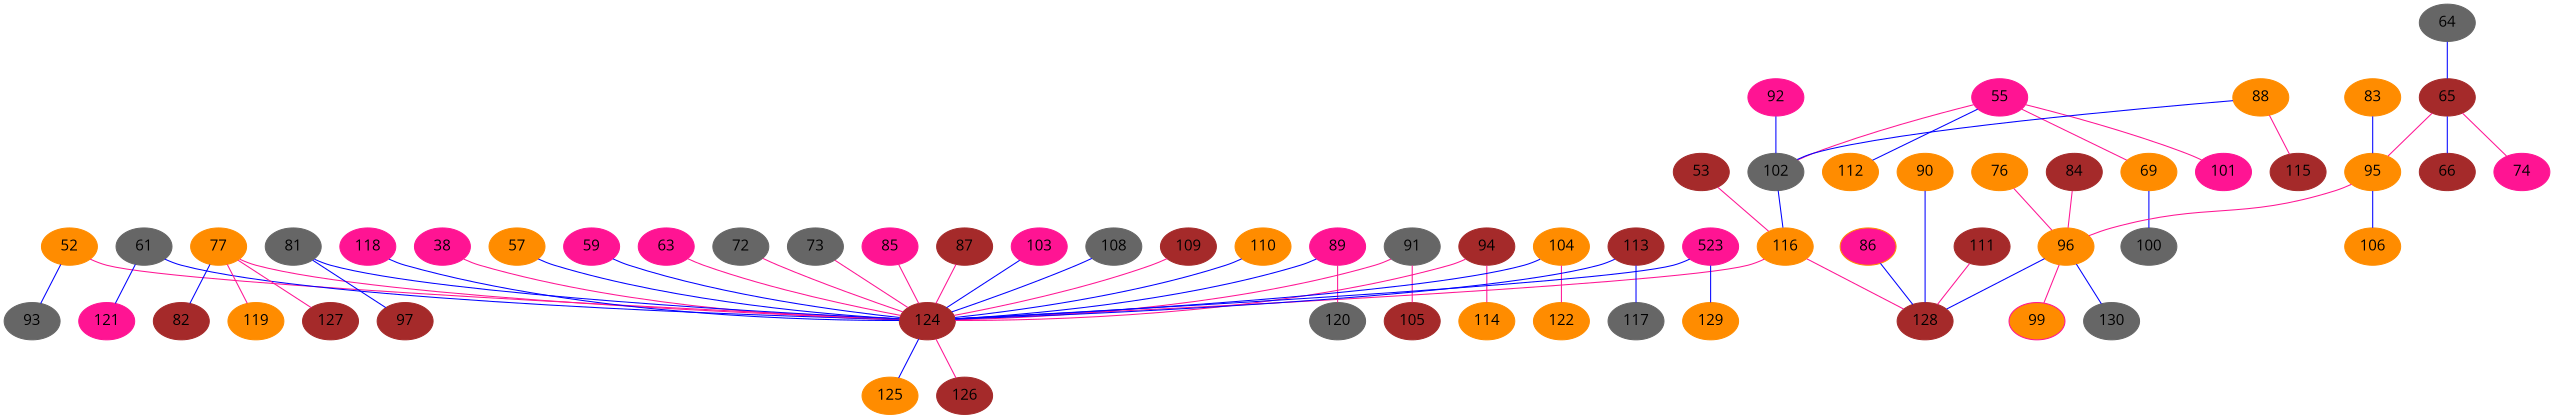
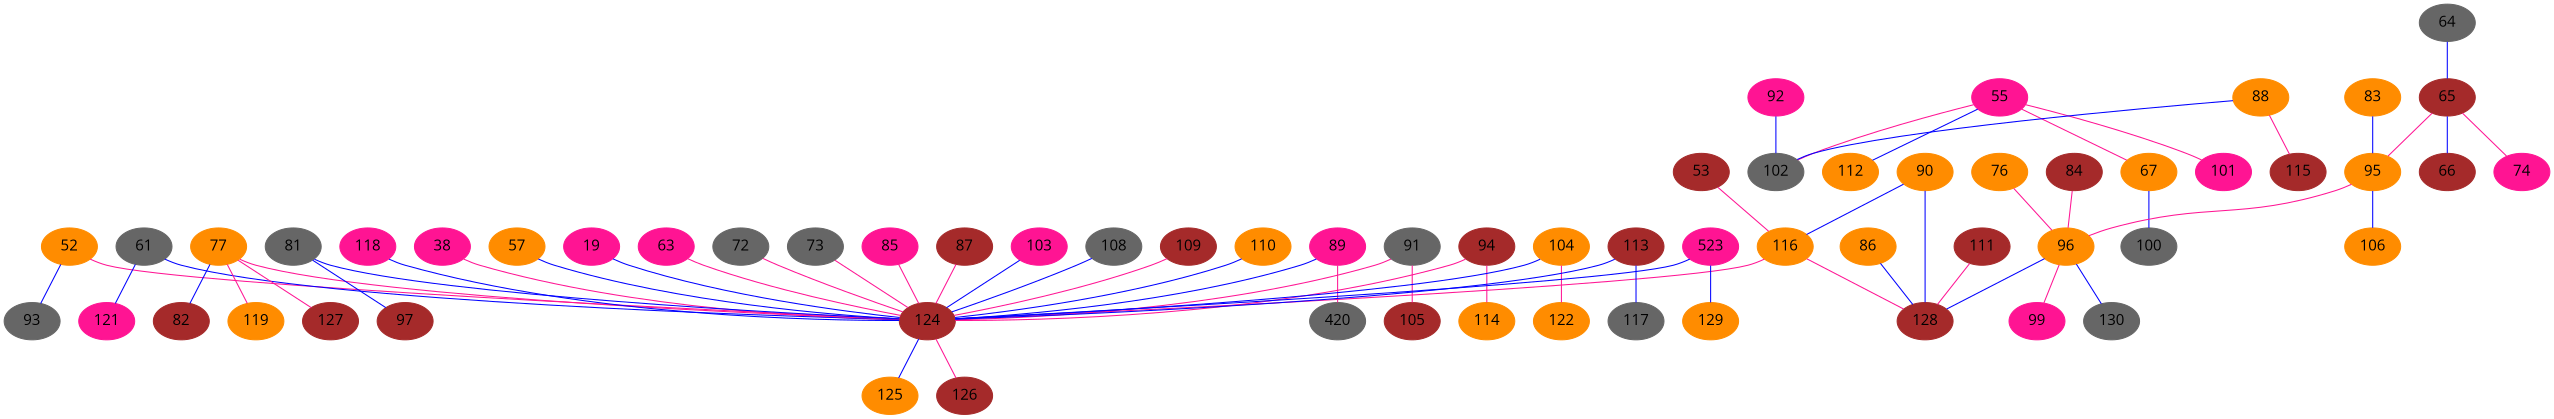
node "69": label "69" -> "67"
edge "102" -- "116": now "90" -- "116"
node "59": label "59" -> "19"
node "86": fillcolor deeppink -> darkorange
node "120": label "120" -> "420"
node "99": fillcolor darkorange -> deeppink
